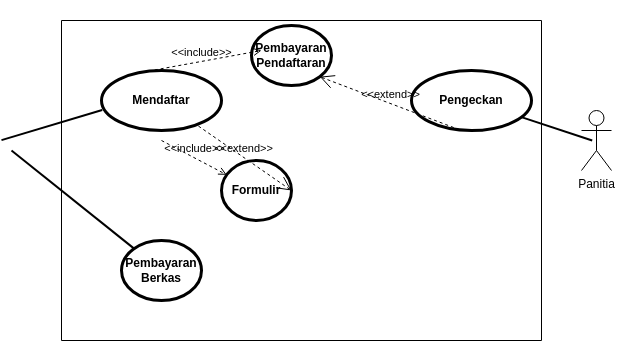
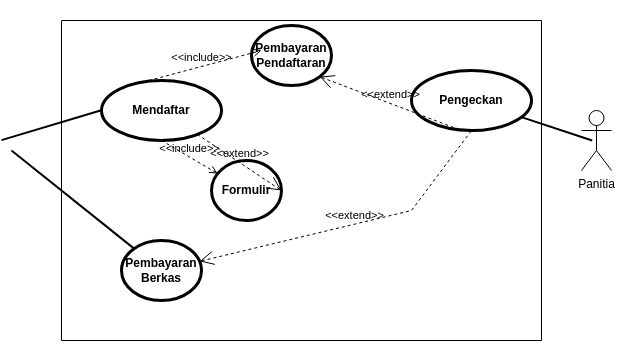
node "Mendaftar": moved (162, 101) -> (162, 111)
node "Formulir": moved (257, 191) -> (247, 191)
edge "Pengeckan" -> "Pembayaran Berkas": added, label "<<extend>>"
